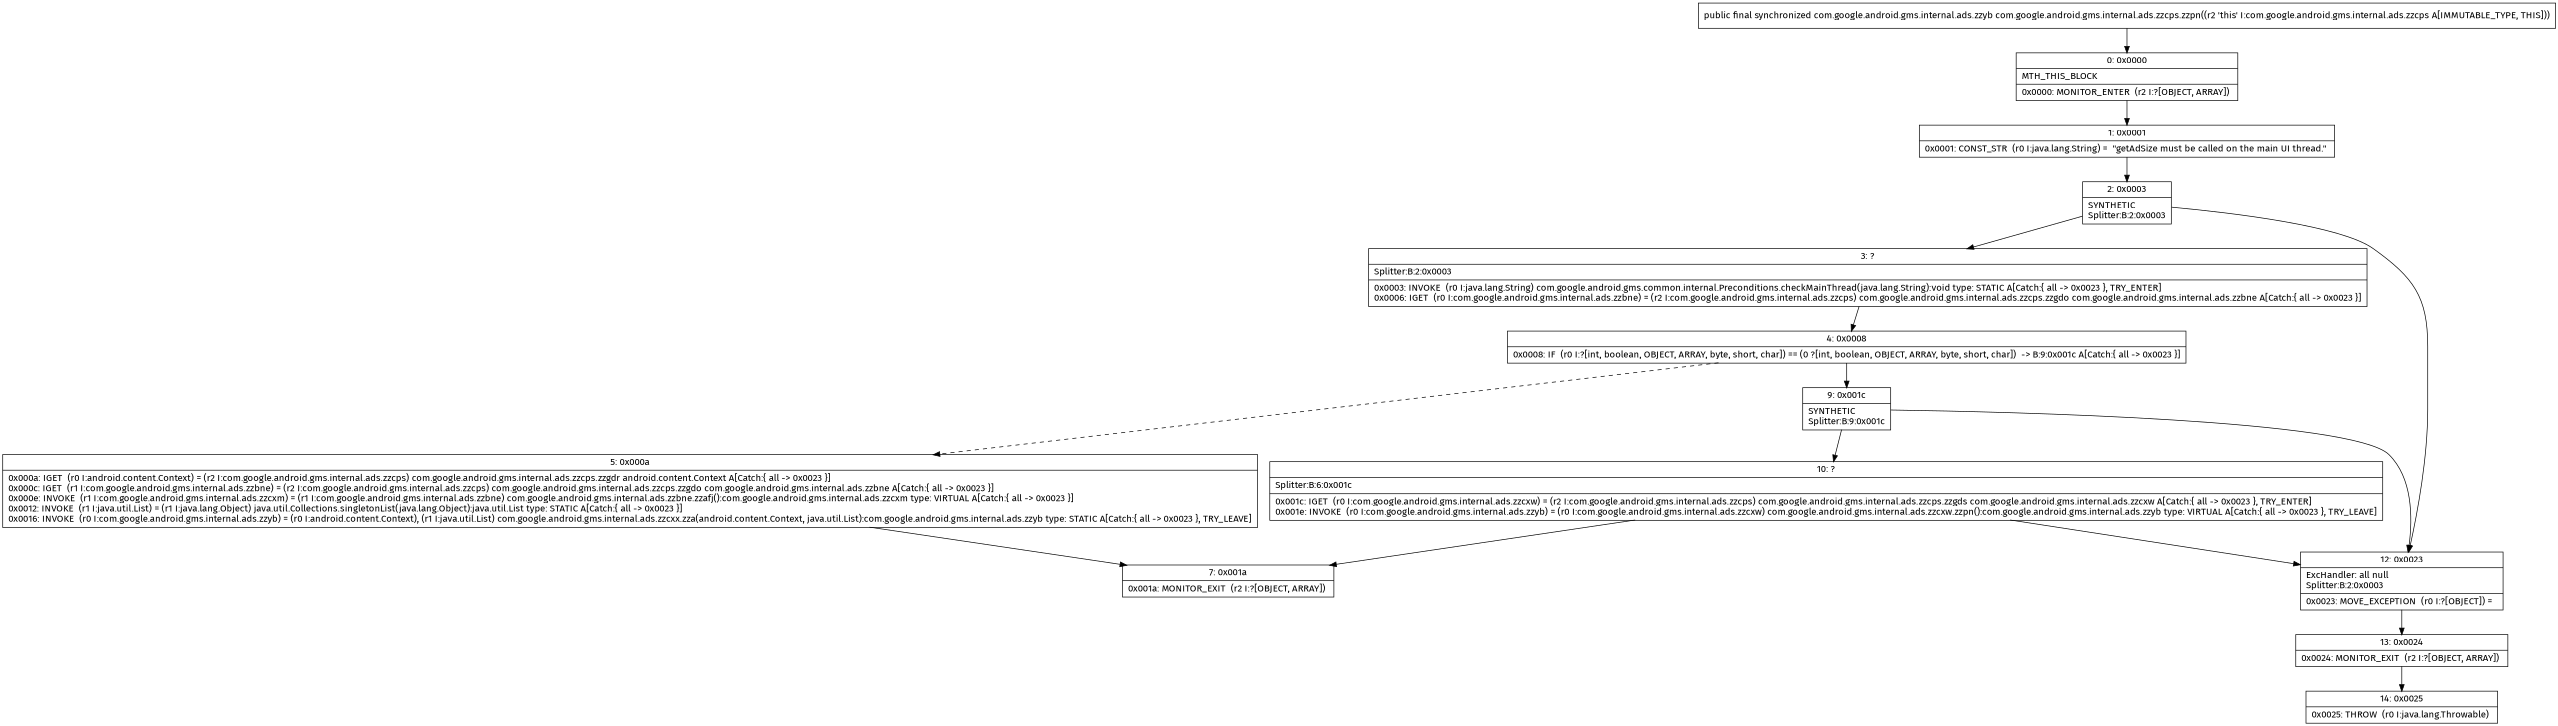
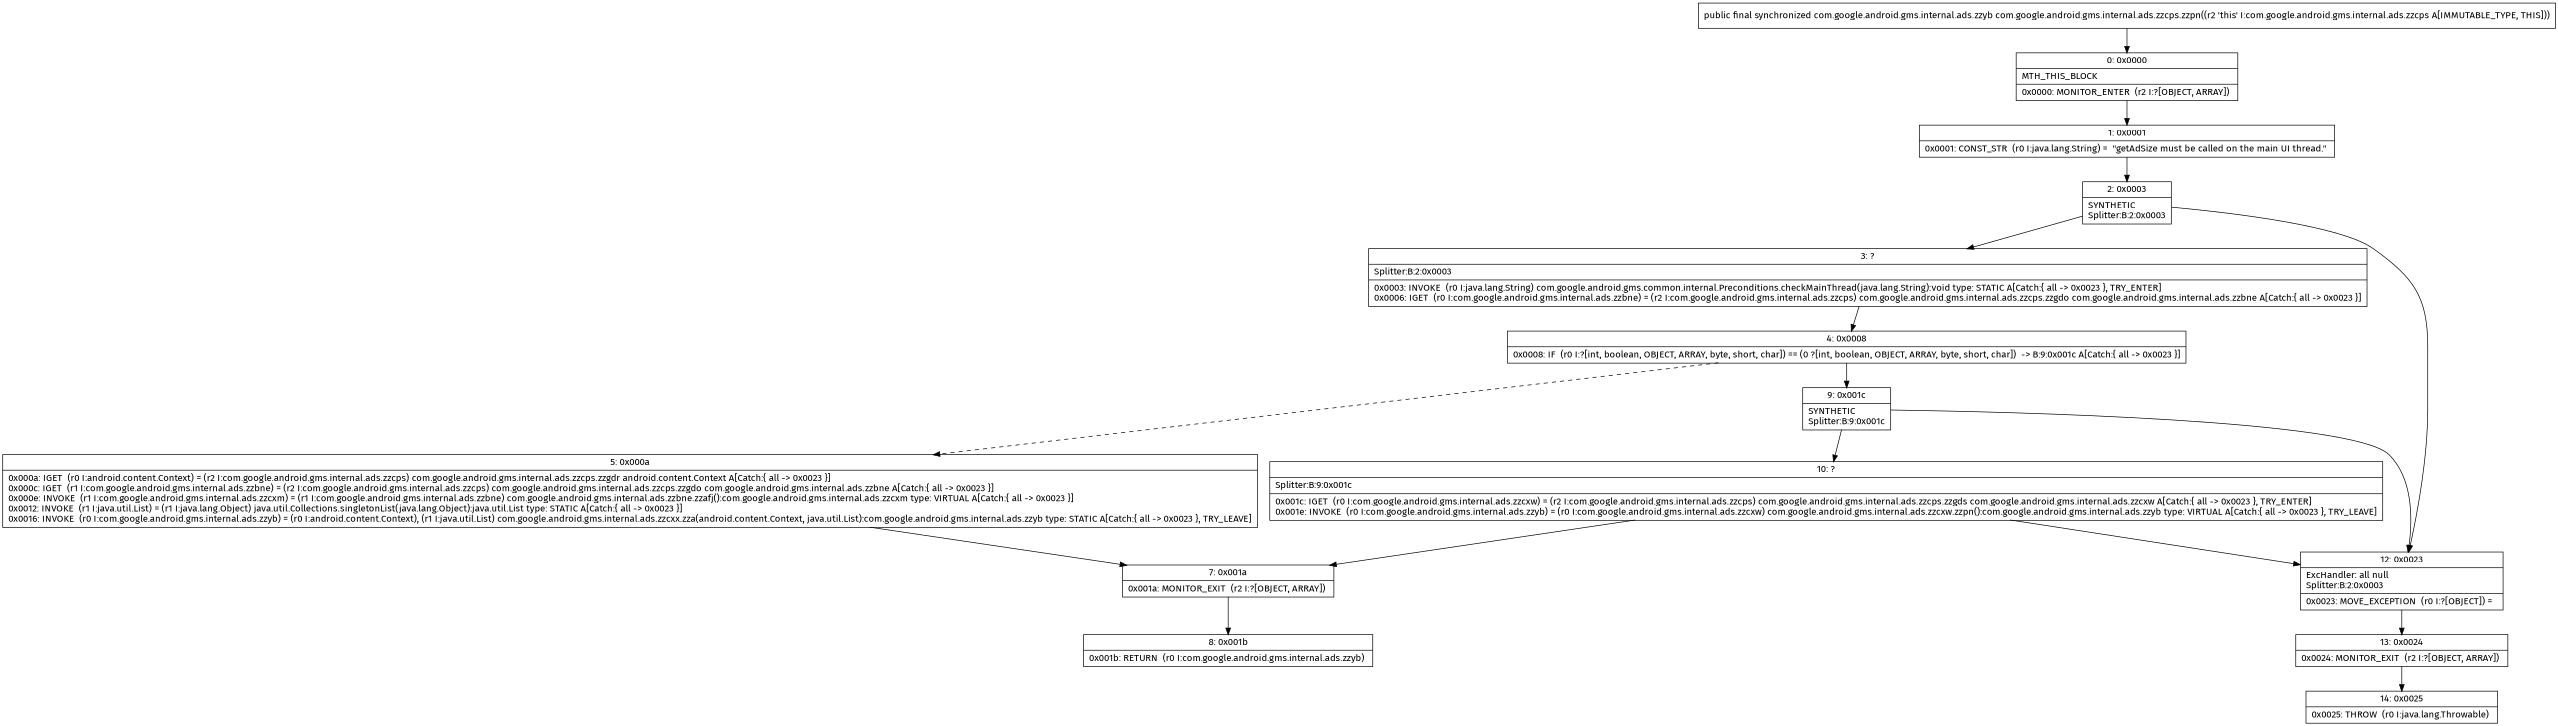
node "10: ?": text "Splitter:B:6:0x001c" -> "Splitter:B:9:0x001c"
node "8: 0x001b": added
